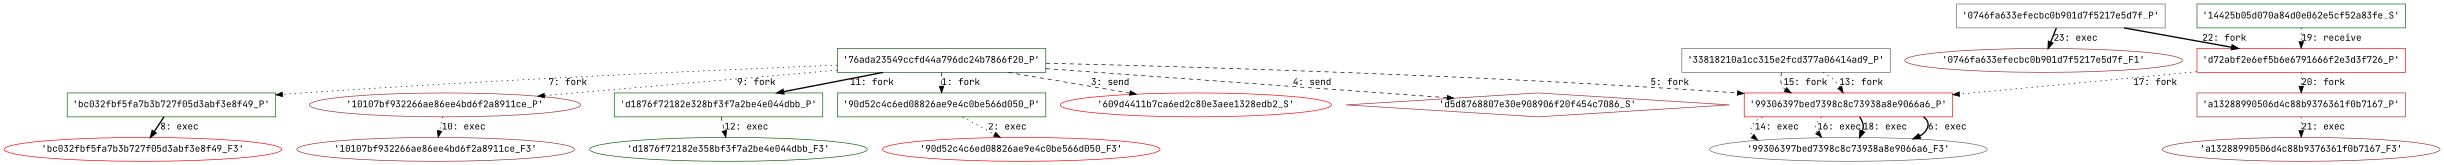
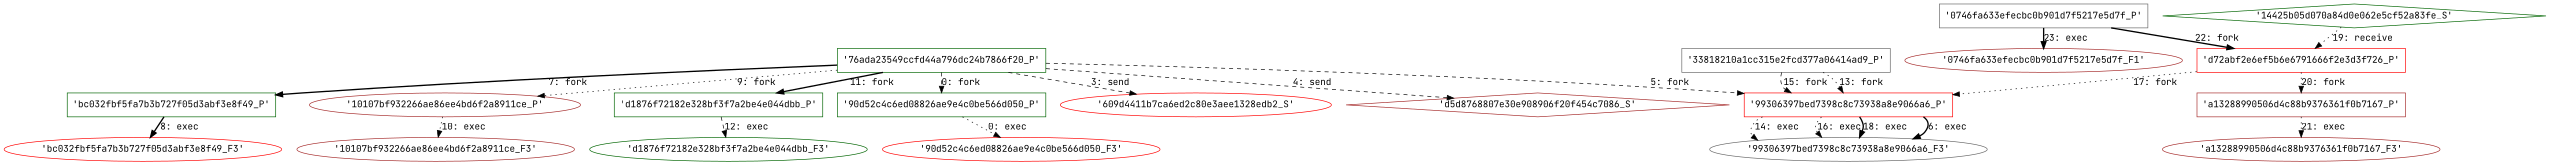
node "'14425b05d070a84d0e062e5cf52a83fe_S'": shape box -> diamond
edge "'76ada23549ccfd44a796dc24b7866f20_P'" -> "'bc032fbf5fa7b3b727f05d3abf3e8f49_P'": style dotted -> bold
edge "'76ada23549ccfd44a796dc24b7866f20_P'" -> "'90d52c4c6ed08826ae9e4c0be566d050_P'": label "1: fork" -> "0: fork"
edge "'90d52c4c6ed08826ae9e4c0be566d050_P'" -> "'90d52c4c6ed08826ae9e4c0be566d050_F3'": label "2: exec" -> "0: exec"
node "'d1876f72182e358bf3f7a2be4e044dbb_F3'": label "'d1876f72182e358bf3f7a2be4e044dbb_F3'" -> "'d1876f72182e328bf3f7a2be4e044dbb_F3'"
